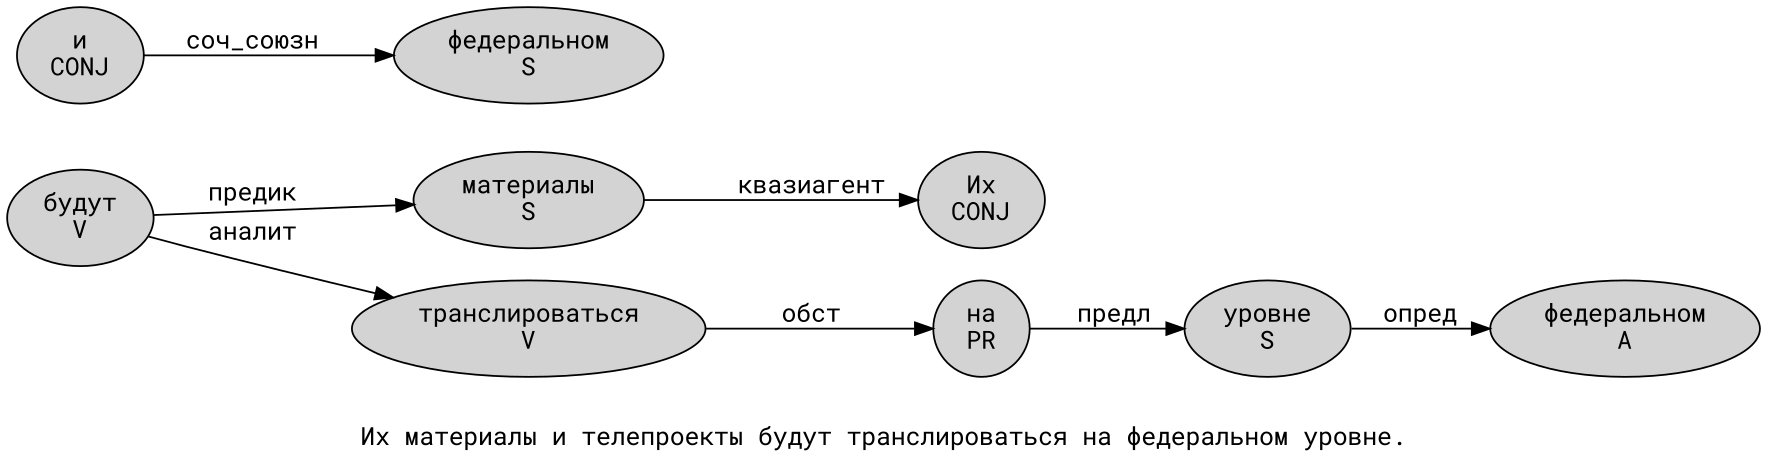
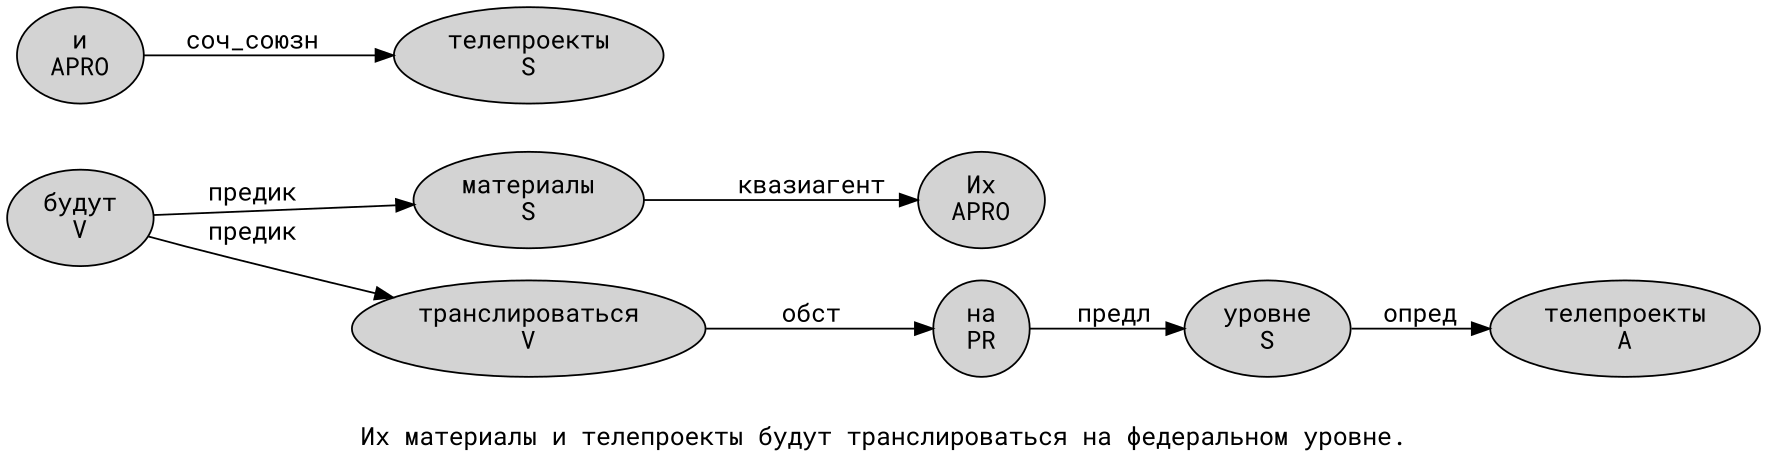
node "и CONJ": label "и CONJ" -> "и APRO"
node "федеральном S": label "федеральном S" -> "телепроекты S"
node "Их CONJ": label "Их CONJ" -> "Их APRO"
edge "будут V" -> "транслироваться V": label "аналит" -> "предик"
node "федеральном A": label "федеральном A" -> "телепроекты A"
